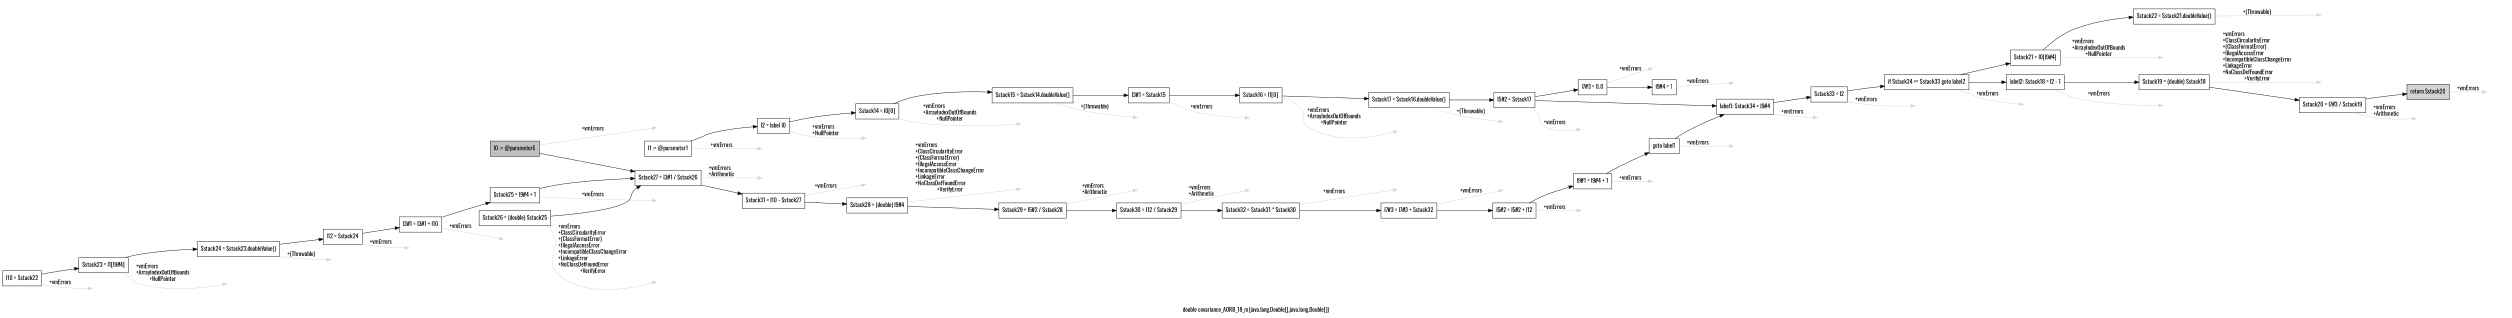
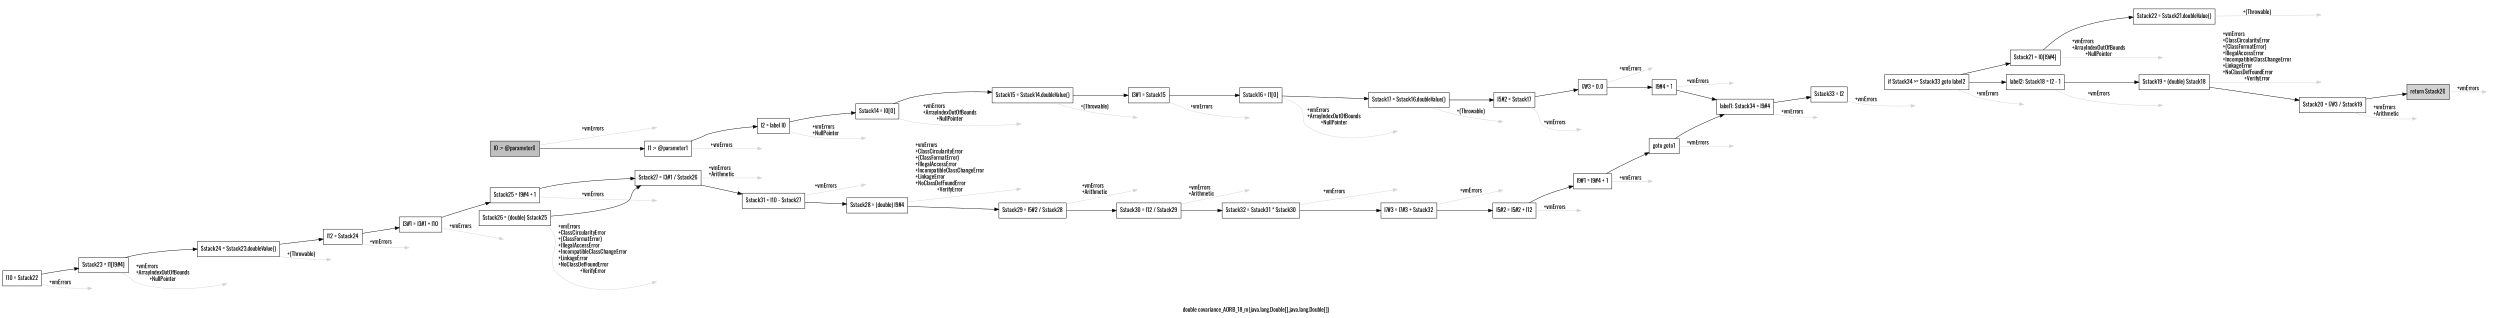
edge "$stack33 = l2" -> "if $stack34 >= $stack33 goto label2": removed
edge "l5#2 = $stack17" -> "label1: $stack34 = l9#4": now "l9#4 = 1" -> "label1: $stack34 = l9#4"
node "goto label1": label "goto label1" -> "goto goto1"
edge "l0 := @parameter0" -> "$stack27 = l3#1 / $stack26": now "l0 := @parameter0" -> "l1 := @parameter1"
